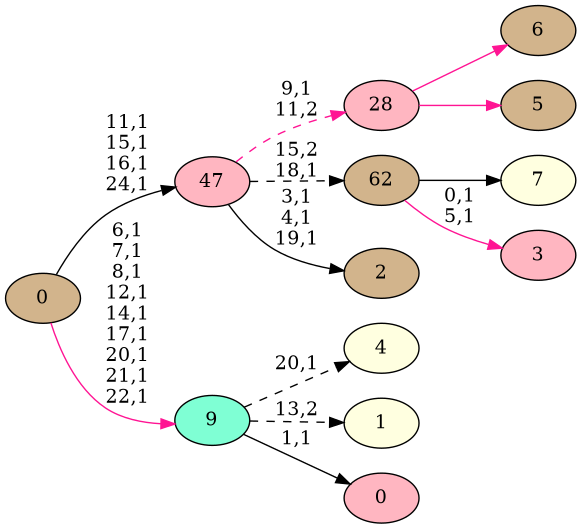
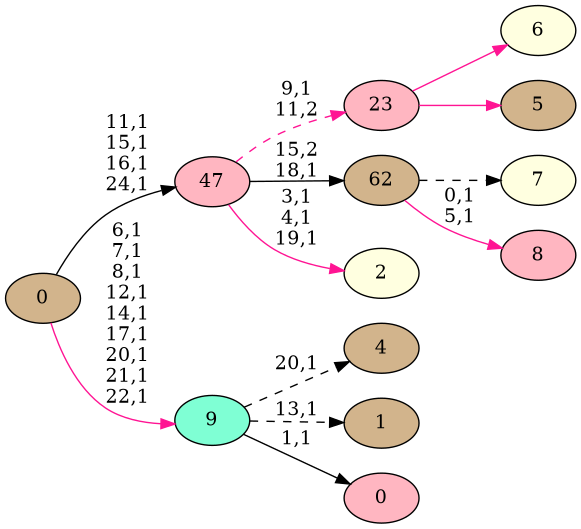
node "6": fillcolor tan -> lightyellow
node "28": label "28" -> "23"
edge "62" -> "7": style solid -> dashed
edge "47" -> "62": style dashed -> solid
edge "47" -> "2": color black -> deeppink
node "3": label "3" -> "8"
node "2": fillcolor tan -> lightyellow
node "4": fillcolor lightyellow -> tan
edge "9" -> "1": label "13,2" -> "13,1"
node "1": fillcolor lightyellow -> tan
